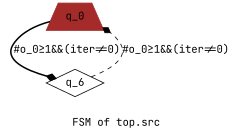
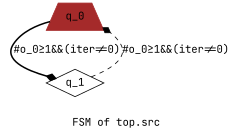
node "q_6": label "q_6" -> "q_1"
